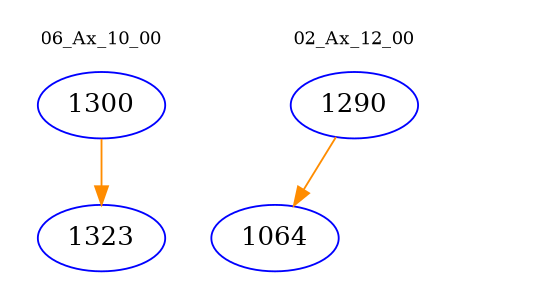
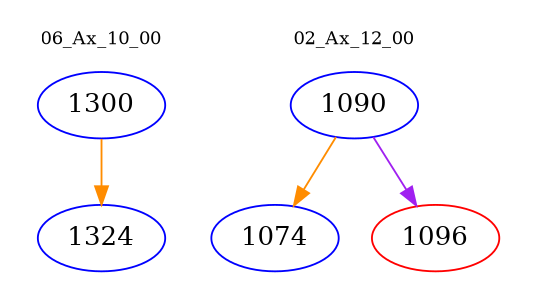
node "1290": label "1290" -> "1090"
node "1323": label "1323" -> "1324"
node "1064": label "1064" -> "1074"
node "1096": added
